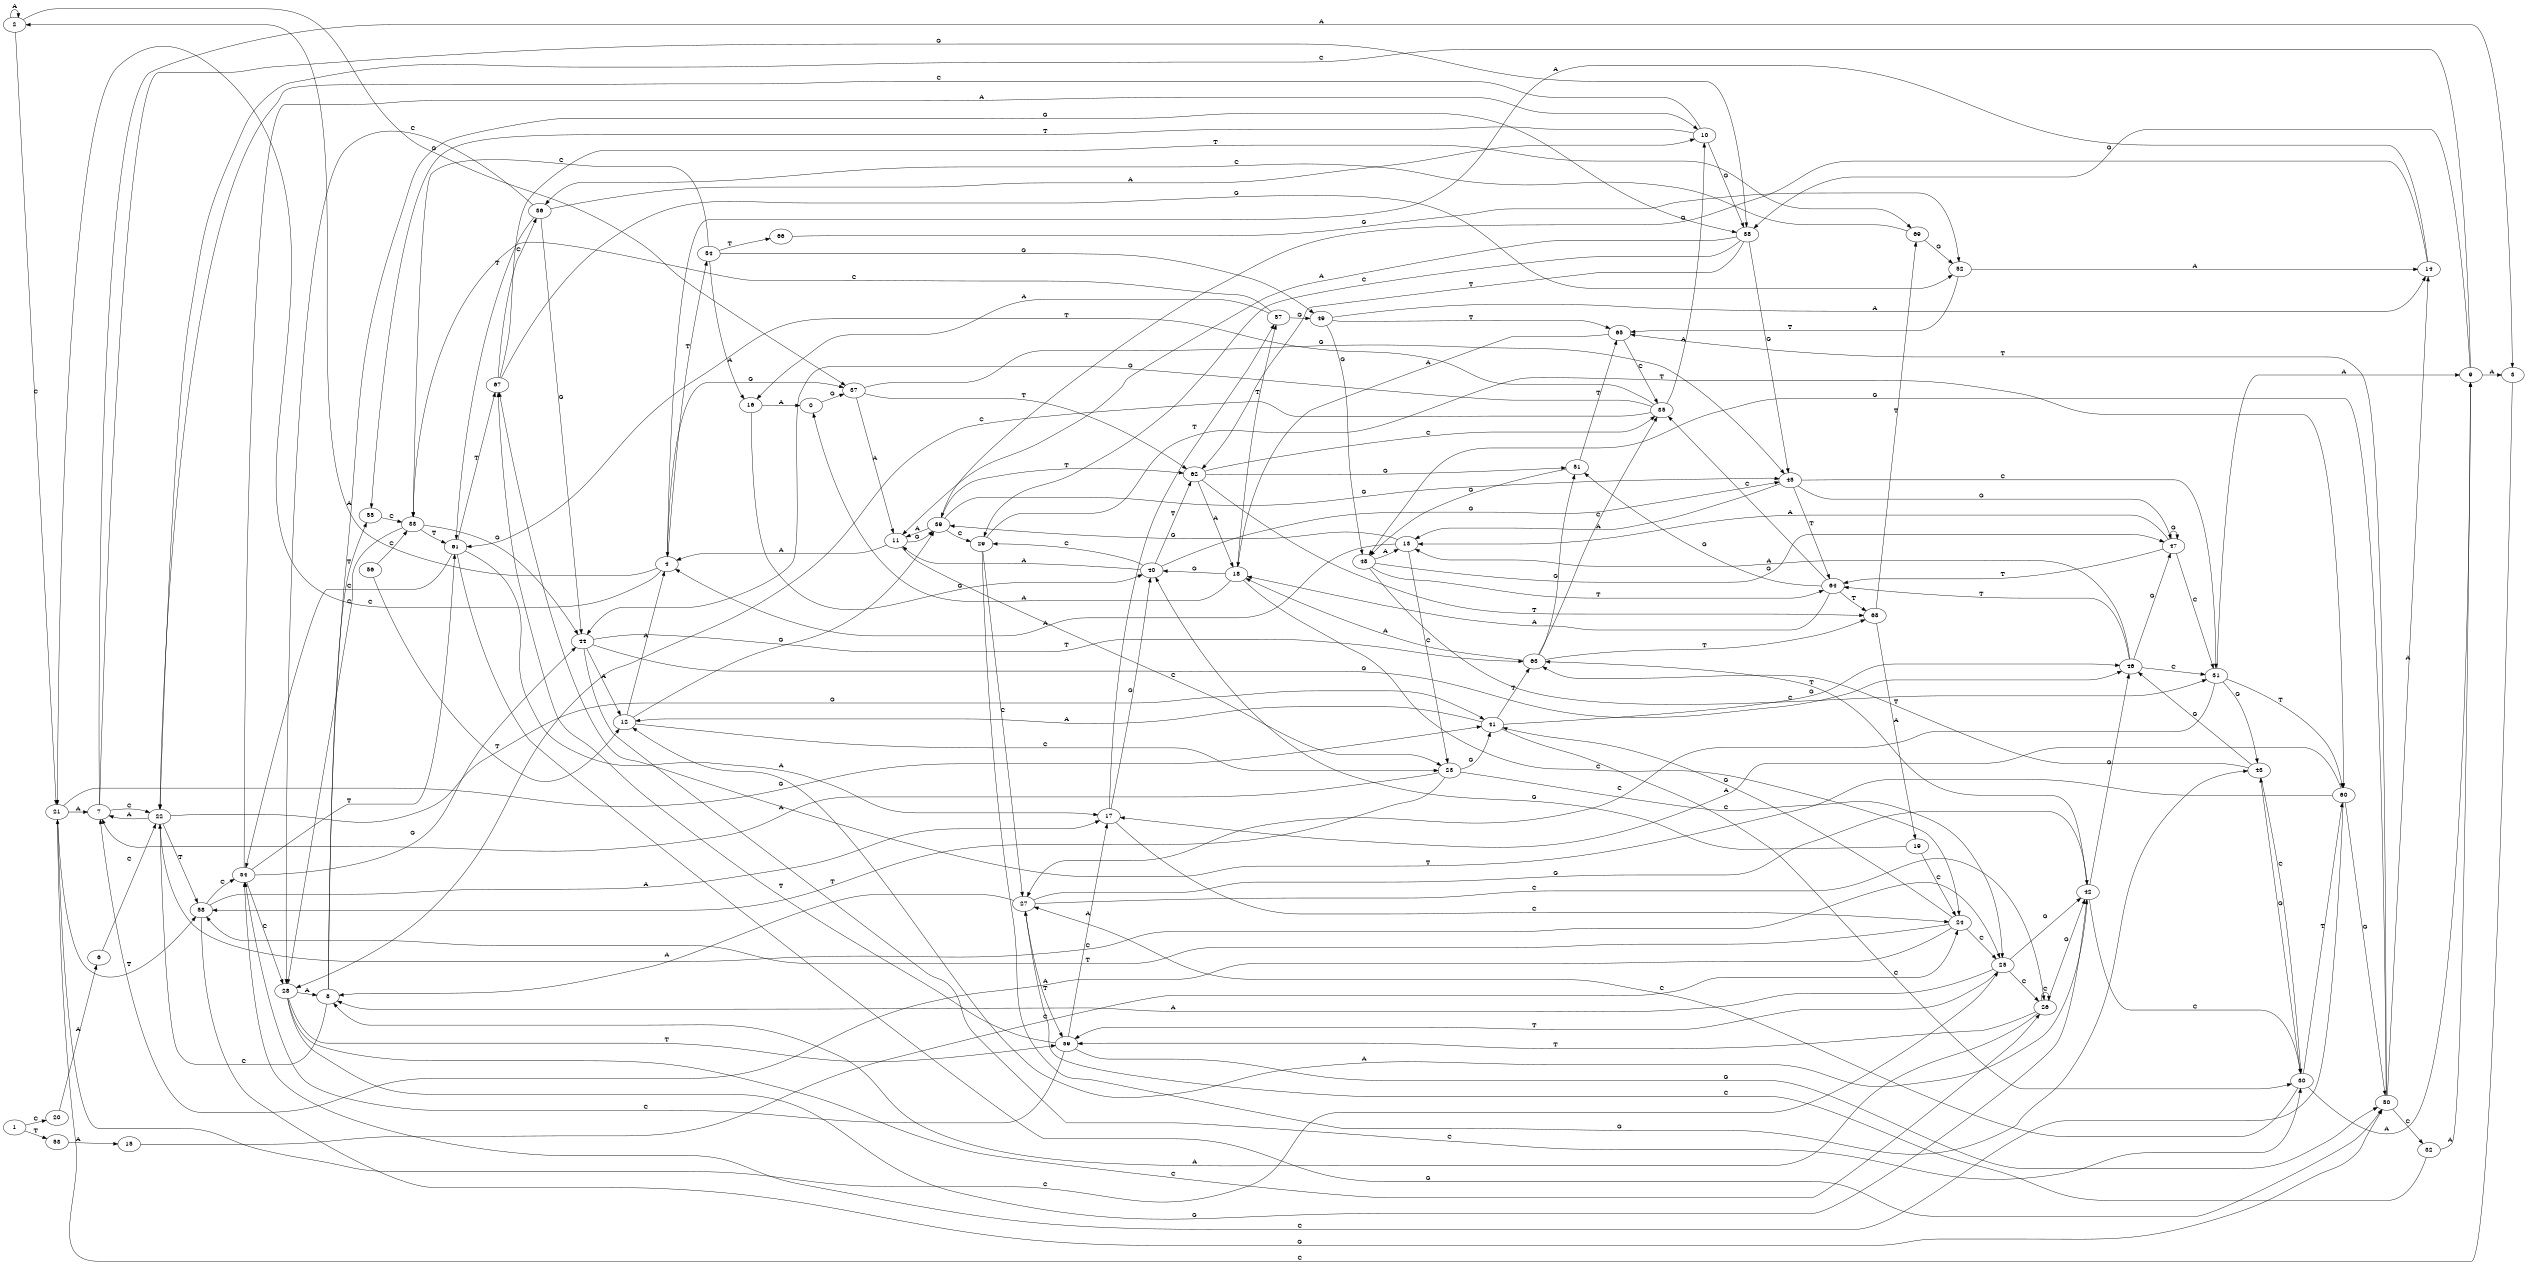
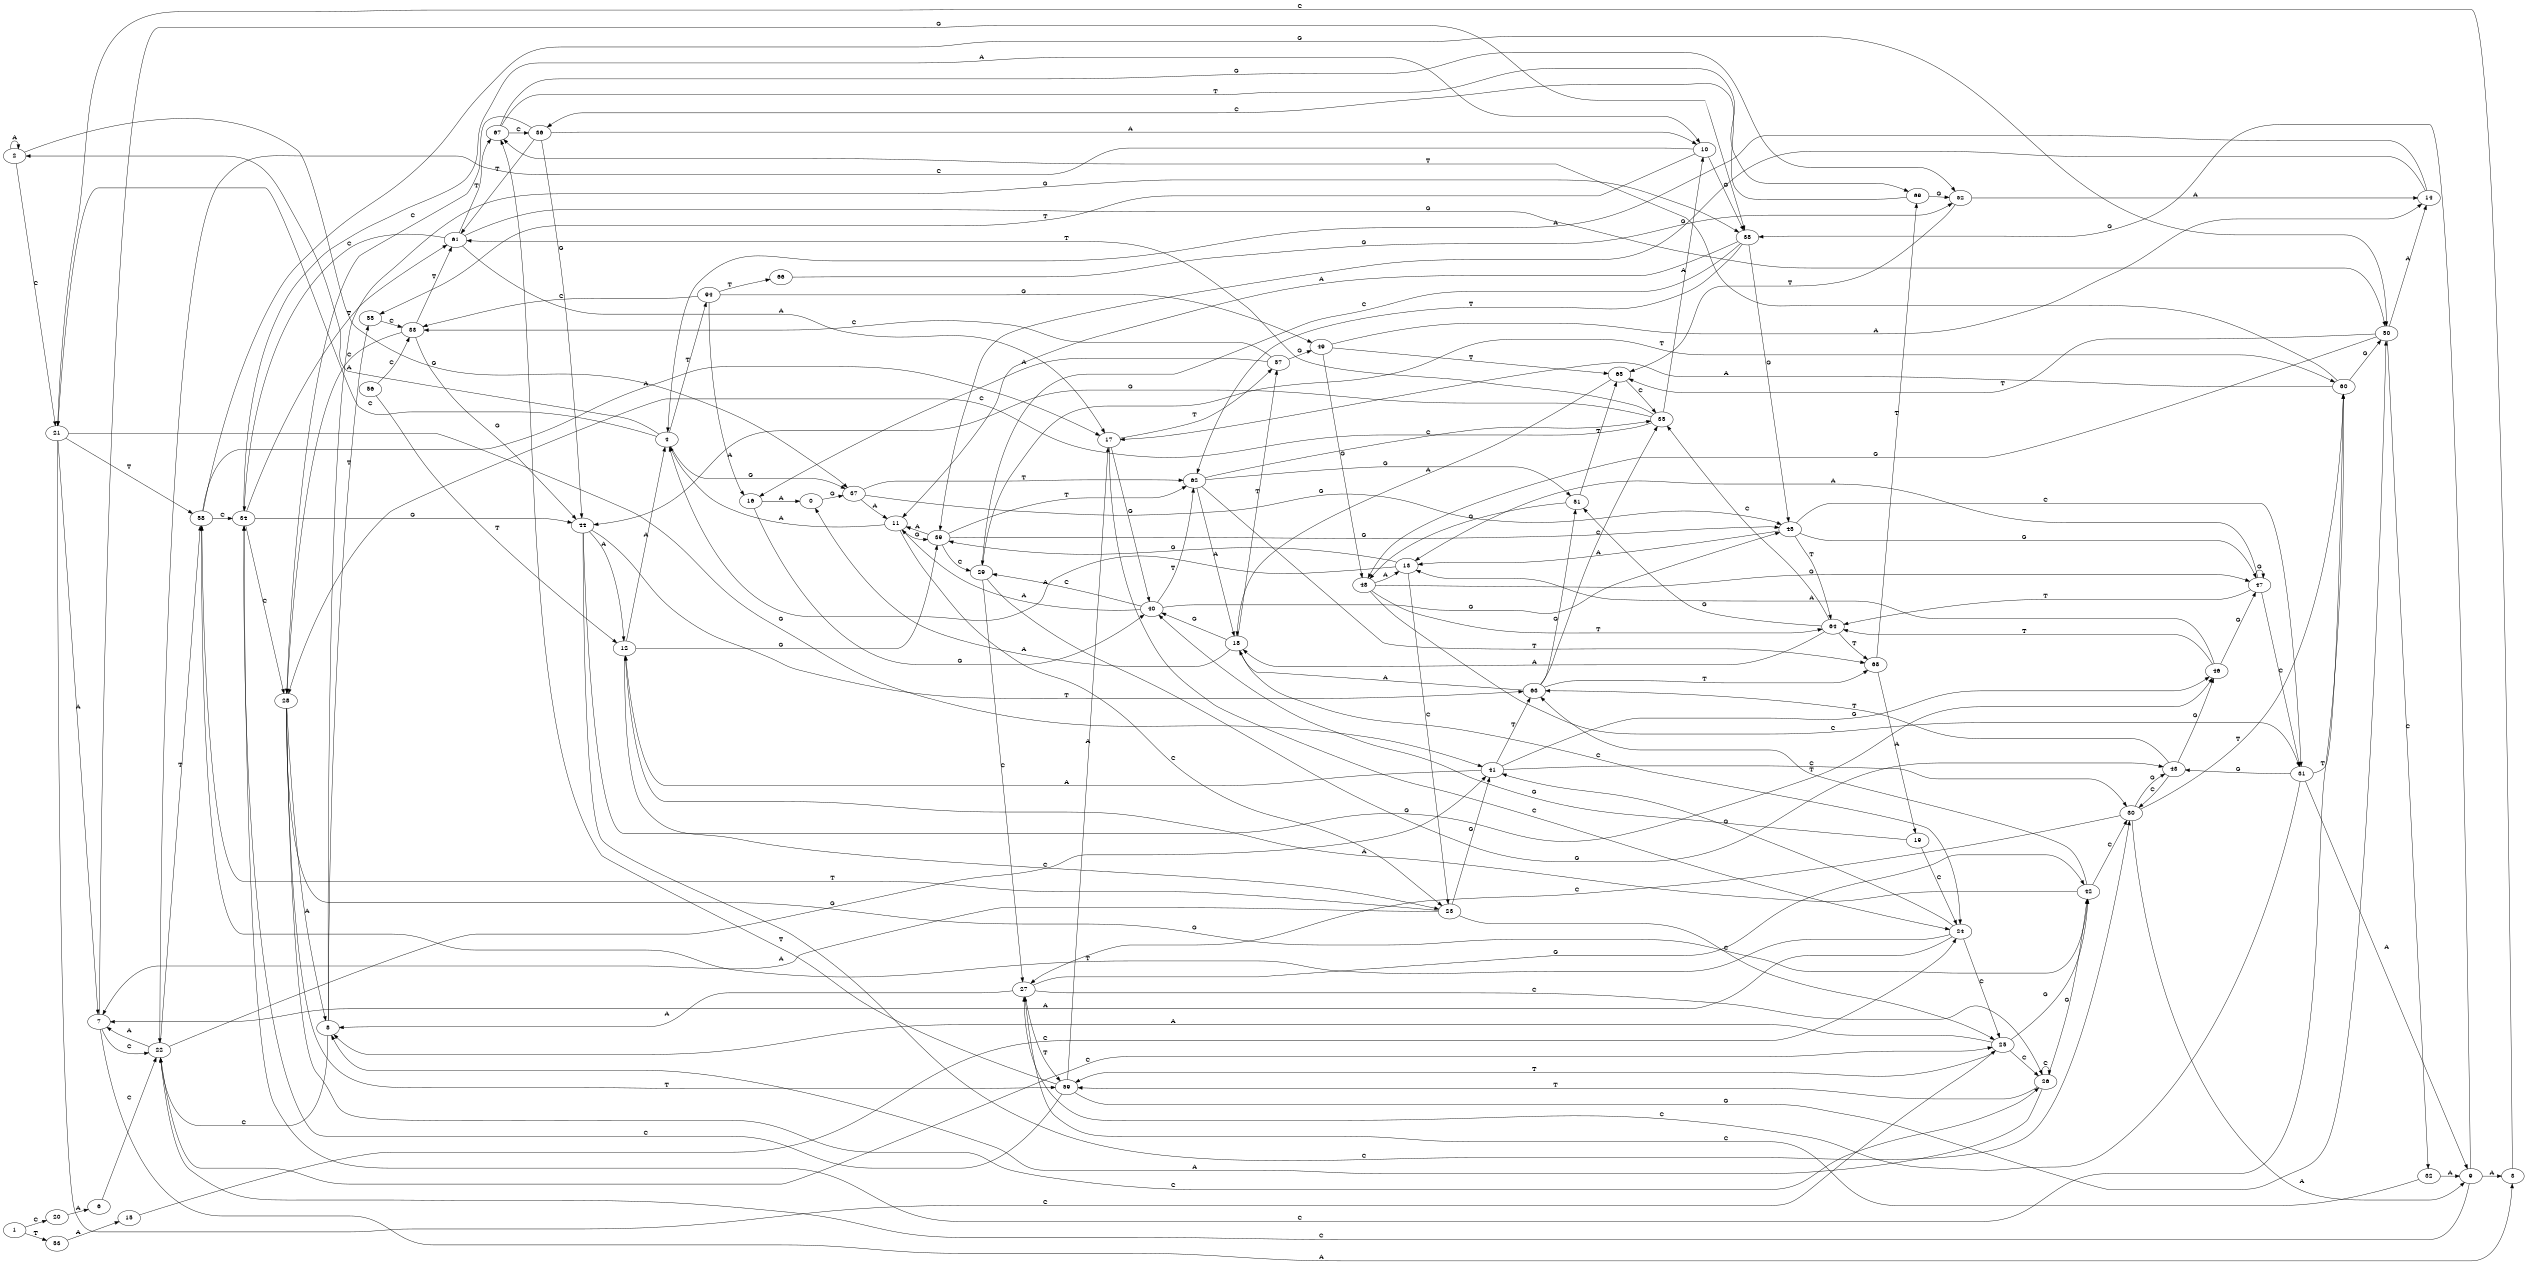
node "54": label "54" -> "94"
edge "46" -> "31": removed, label "C"
edge "42" -> "46": removed, label "G"
